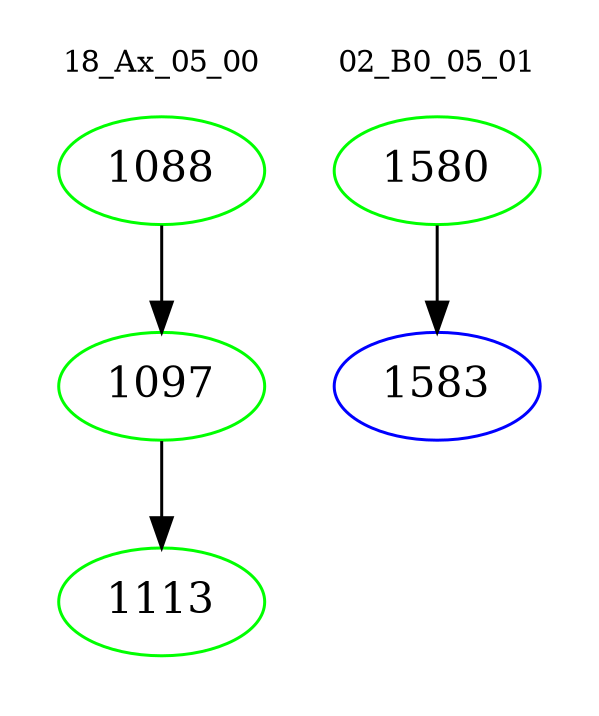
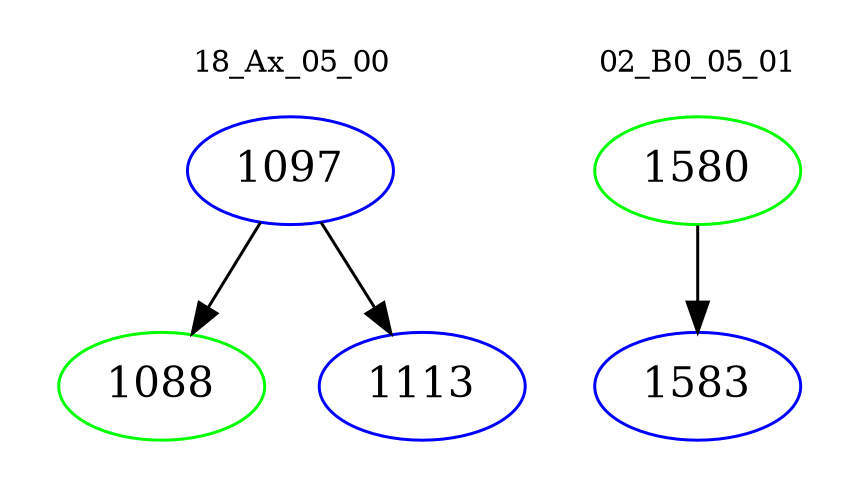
edge "1088" -> "1097": reversed
node "1097": color green -> blue
node "1113": color green -> blue
